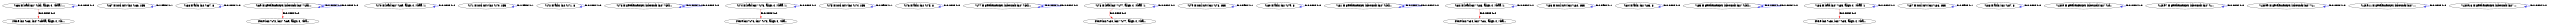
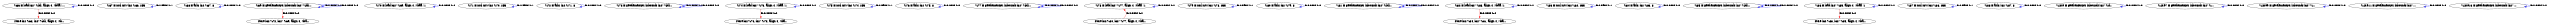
node "%85 = getelementptr inbounds i32* %bli...": label "%85 = getelementptr inbounds i32* %bli..." -> "%85 = getelementptr inbounds i22* %bli..."
edge "%78 = load i32* %77, align 4, !tbaa !1" -> "store i32 %80, i32* %77, align 4, !tba...": reversed
node "store i32 %68, i32* %tbaa, align 4, !tb...": label "store i32 %68, i32* %tbaa, align 4, !tb..." -> "store i32 %68, i32* %bli, align 4, !tb..."
